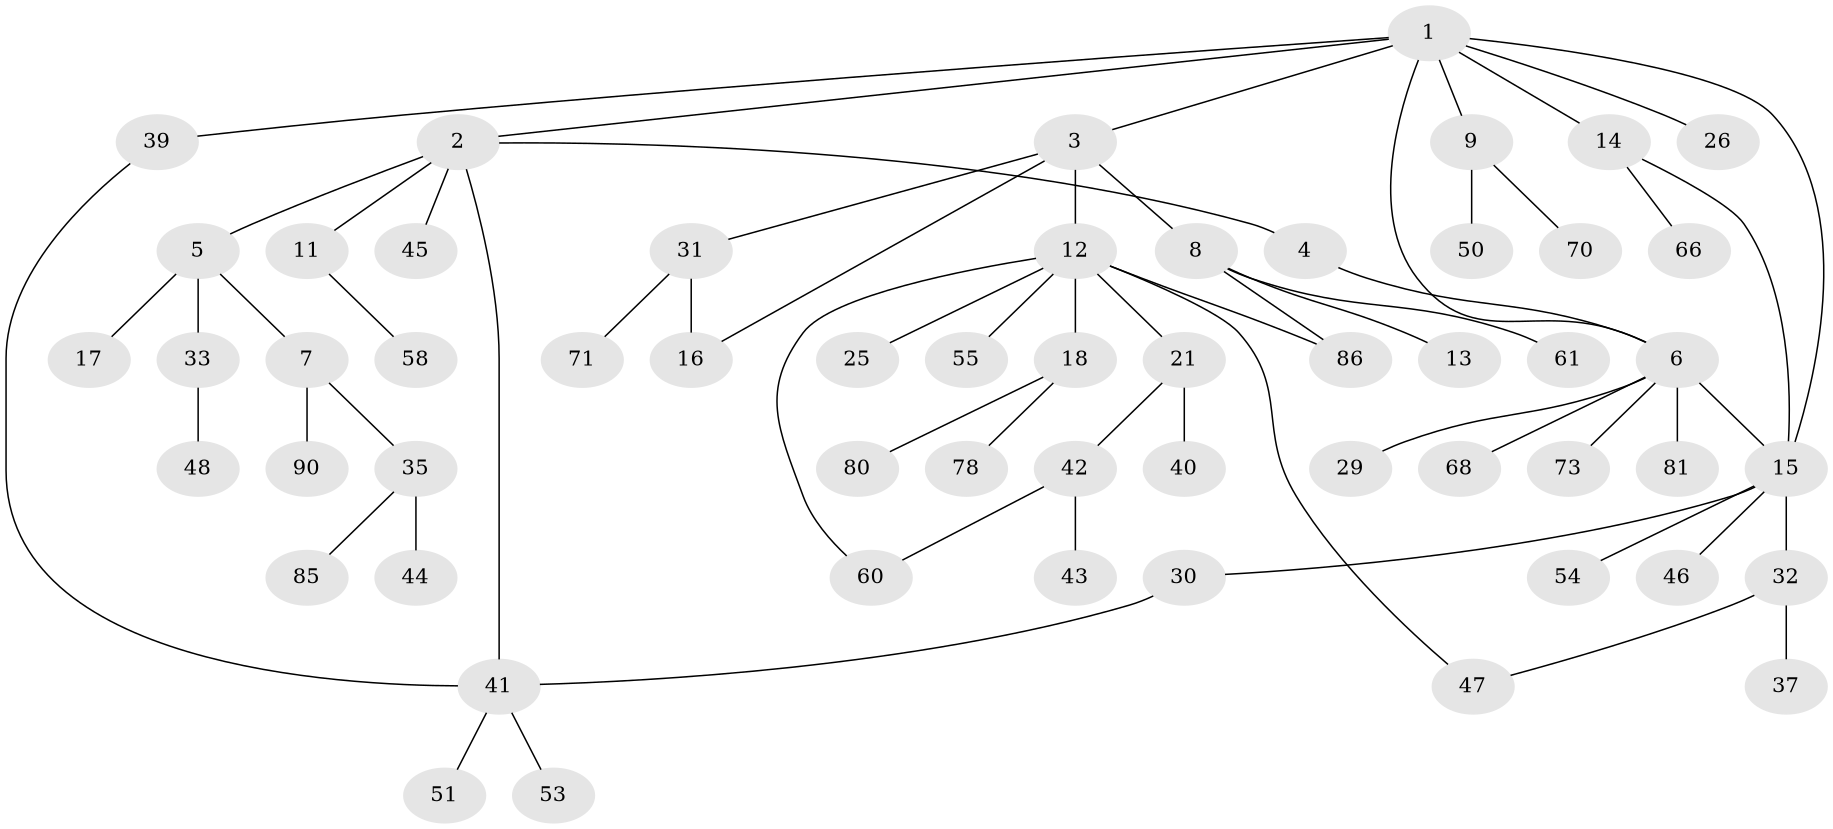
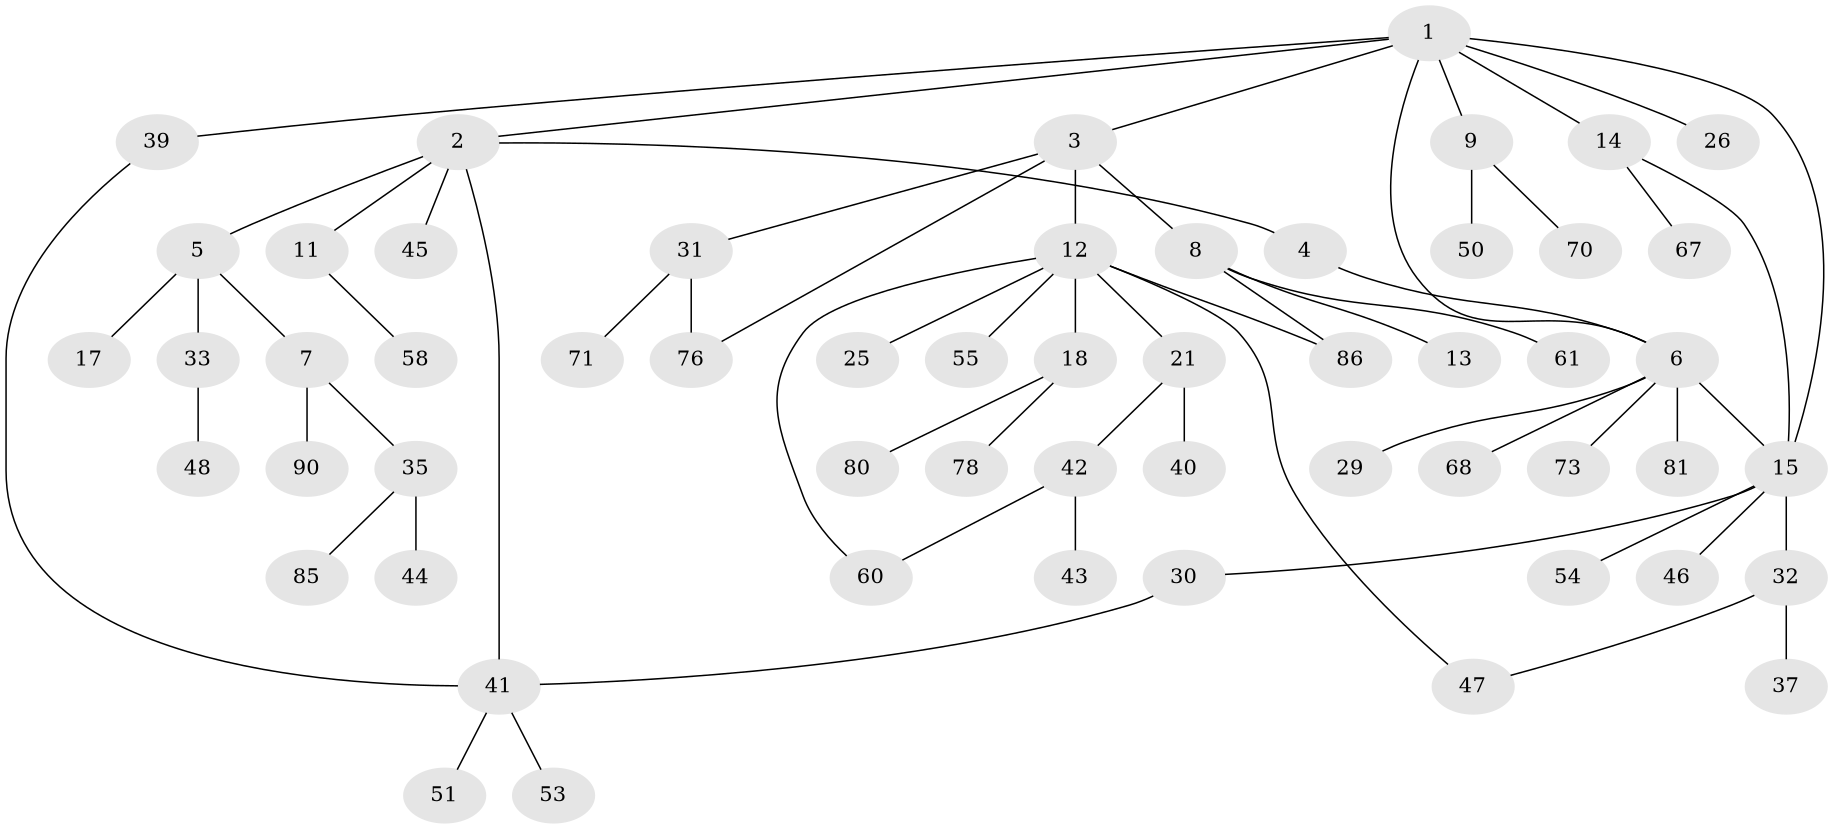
node "66": label "66" -> "67"
node "16": label "16" -> "76"
